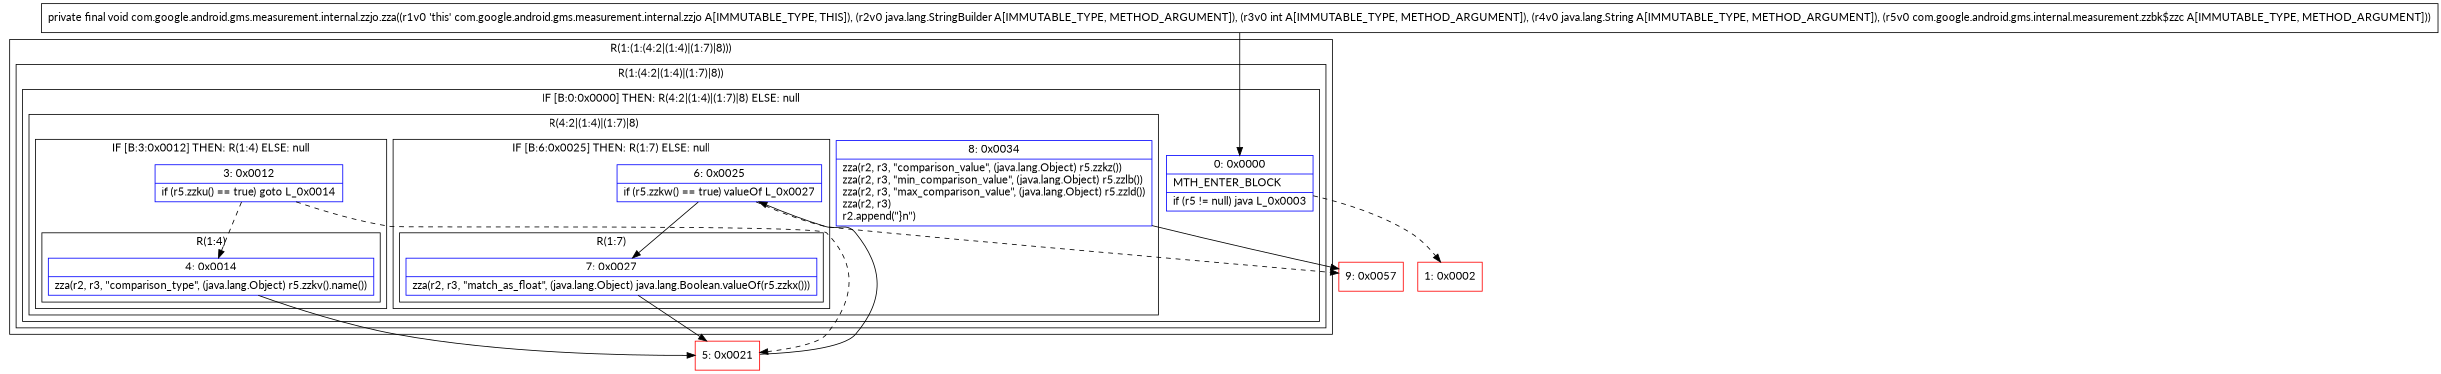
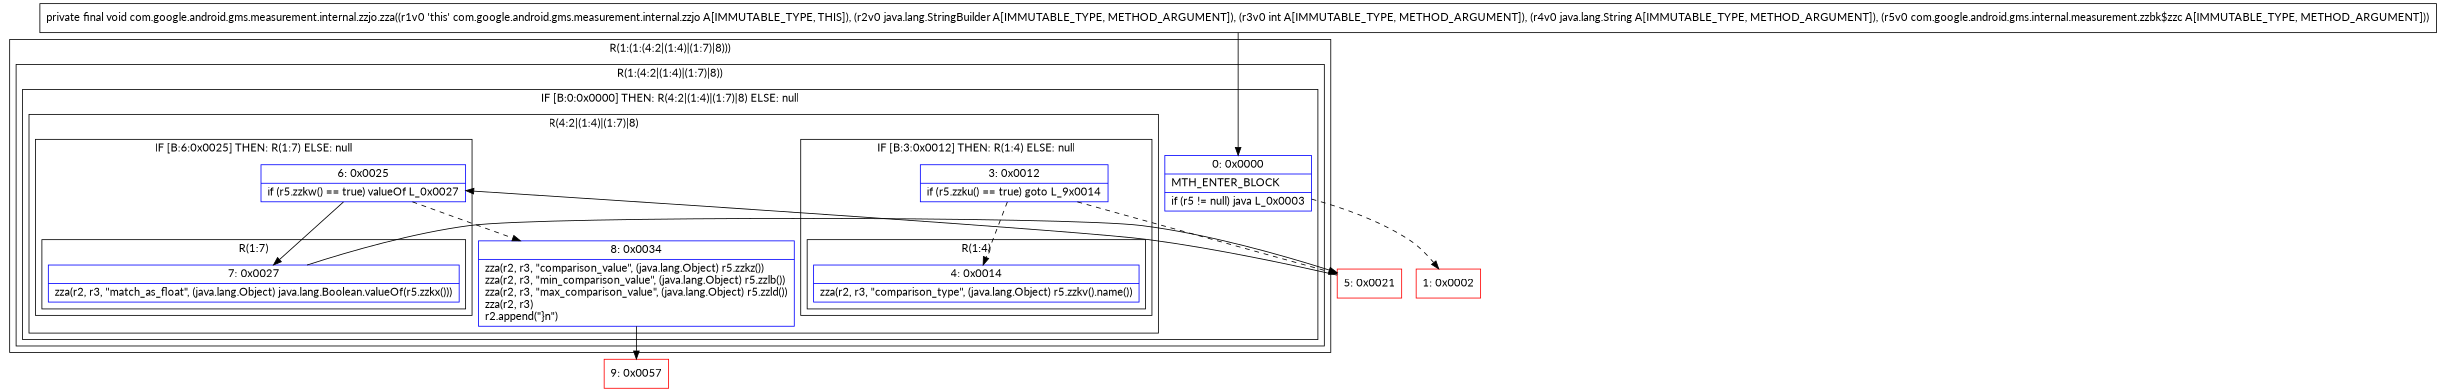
node "3: 0x0012": text "if (r5.zzku() == true) goto L_0x0014" -> "if (r5.zzku() == true) goto L_9x0014"
edge "6: 0x0025" -> "9: 0x0057": now "6: 0x0025" -> "8: 0x0034"
edge "4: 0x0014" -> "5: 0x0021": removed
